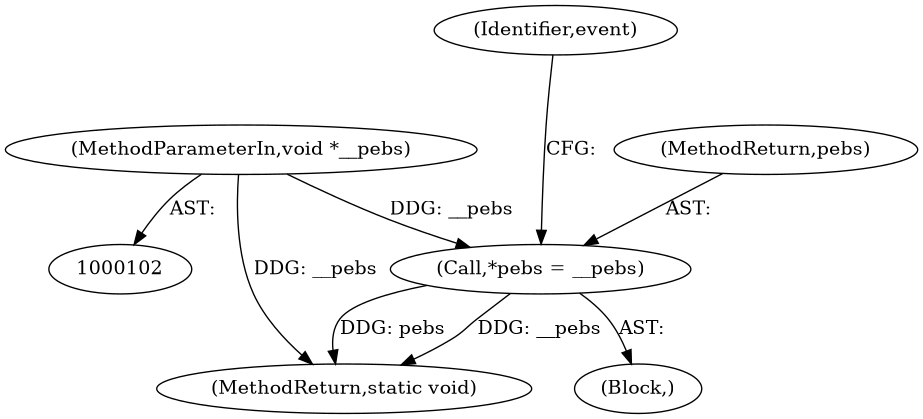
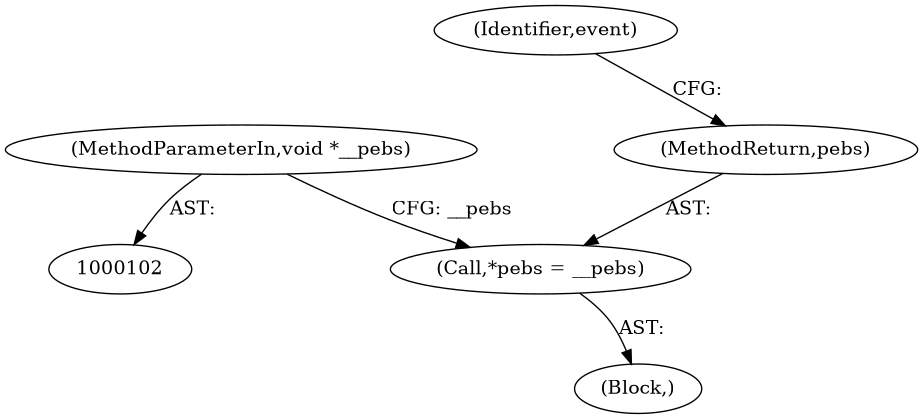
edge "(Identifier,event)" -> "(Call,*pebs = __pebs)": now "(Identifier,event)" -> "(MethodReturn,pebs)"
edge "(MethodParameterIn,void *__pebs)" -> "(Call,*pebs = __pebs)": label "DDG: __pebs" -> "CFG: __pebs"
node "(MethodReturn,static void)": removed
